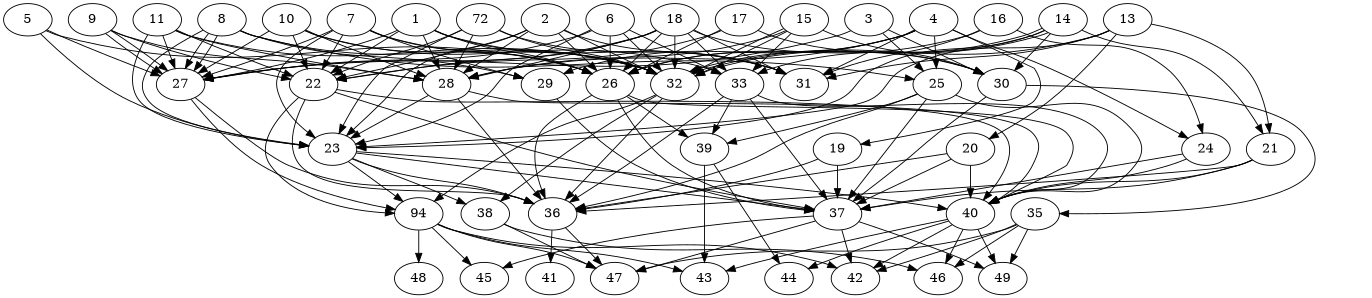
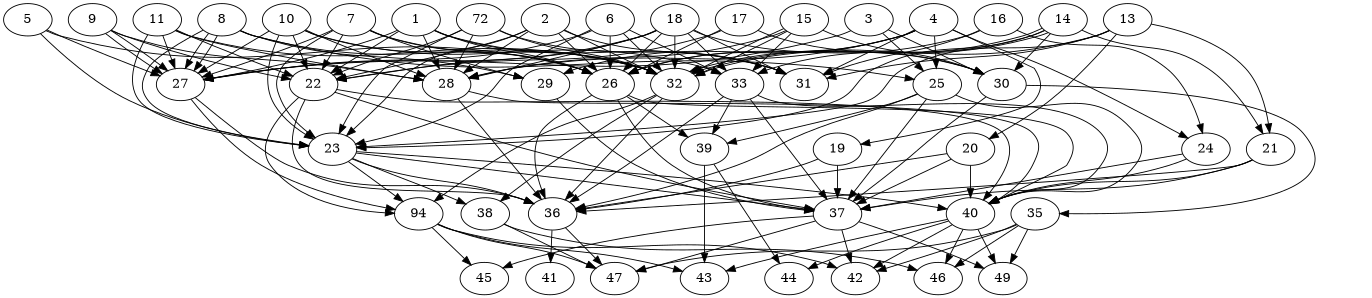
edge "28" -> "23": now "10" -> "23"
node "48": removed
